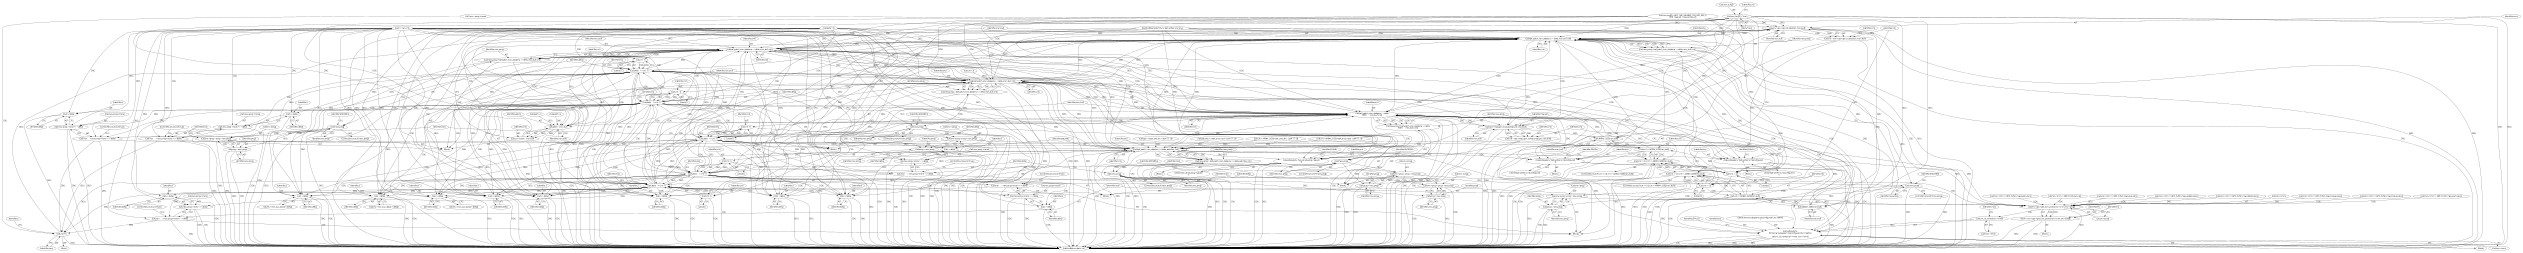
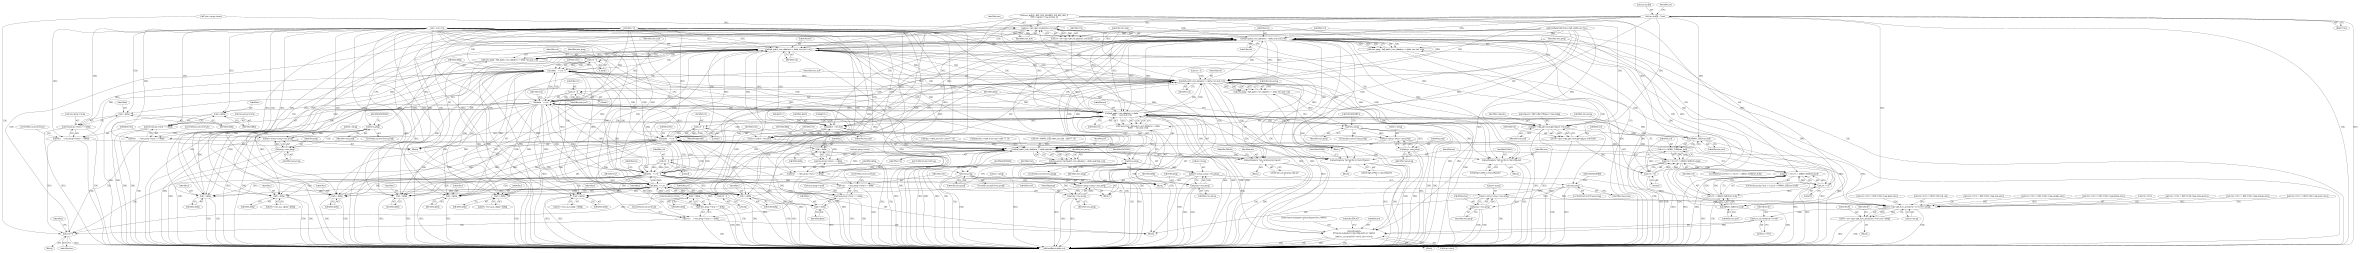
node "(Call,map_ptr = BPF_MAP_PTR(aux->map_state))": added
node "(Call,cnt = ARRAY_SIZE(mask_and_mod) - (is64 ? 1 : 0))": removed
edge "(Call,fn = env->ops->get_func_proto(insn->imm, env->prog))" -> "(Call,env->ops->get_func_proto(insn->imm, env->prog))": added, label "CFG:"
